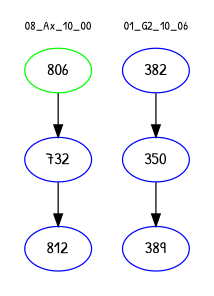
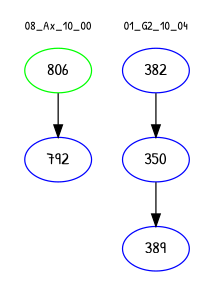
cluster "01_G2_10_06": label "01_G2_10_06" -> "01_G2_10_04"
node "732": label "732" -> "792"
node "812": removed
